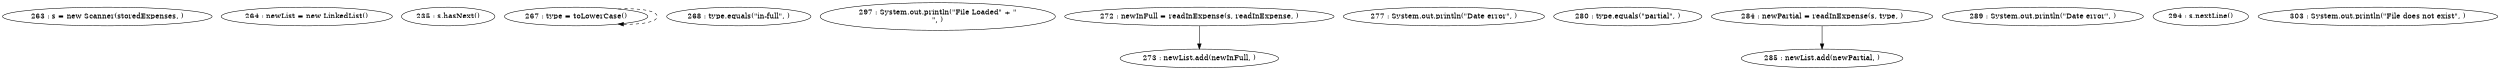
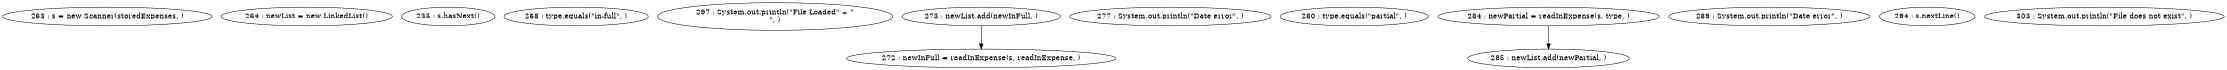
node "267 : type = toLowerCase()": removed
edge "272 : newInFull = readInExpense(s, readInExpense, )" -> "273 : newList.add(newInFull, )": reversed
